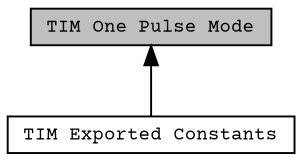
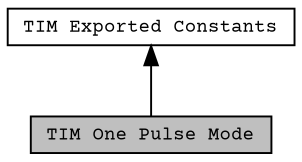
edge "TIM Exported Constants" -> "TIM One Pulse Mode": reversed
